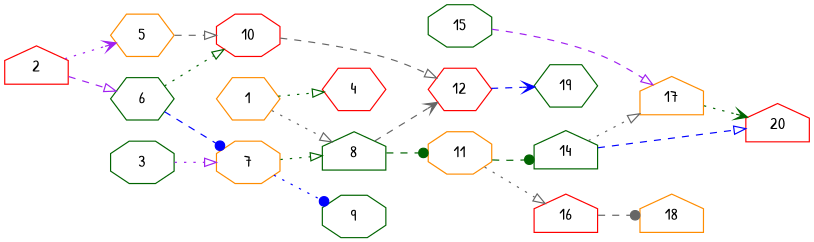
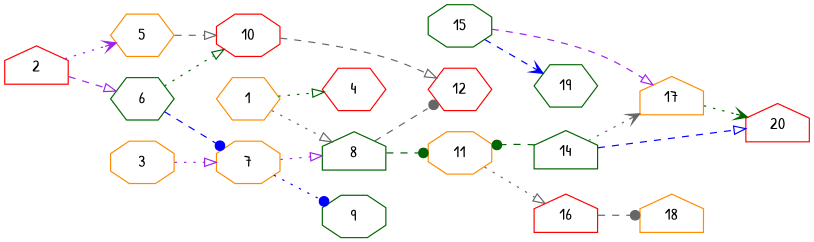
edge "12" -> "19": now "15" -> "19"
edge "8" -> "12": arrowhead vee -> dot
edge "14" -> "17": arrowhead onormal -> vee
edge "7" -> "8": color darkgreen -> purple
edge "11" -> "14": reversed
node "3": color darkgreen -> darkorange
